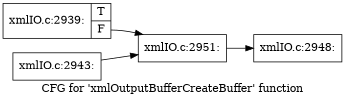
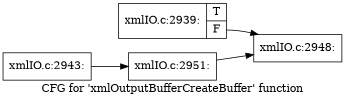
edge "xmlIO.c:2939:" -> "xmlIO.c:2951:": now "xmlIO.c:2939:" -> "xmlIO.c:2948:"
